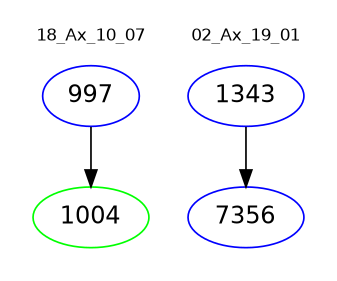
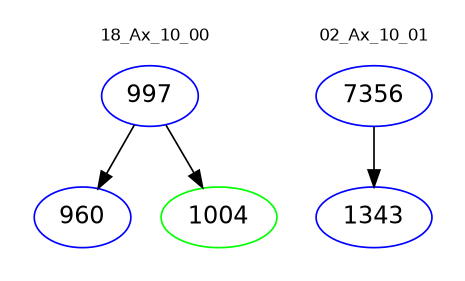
cluster "18_Ax_10_07": label "18_Ax_10_07" -> "18_Ax_10_00"
cluster "02_Ax_19_01": label "02_Ax_19_01" -> "02_Ax_10_01"
edge "1343" -> "7356": reversed
node "960": added
